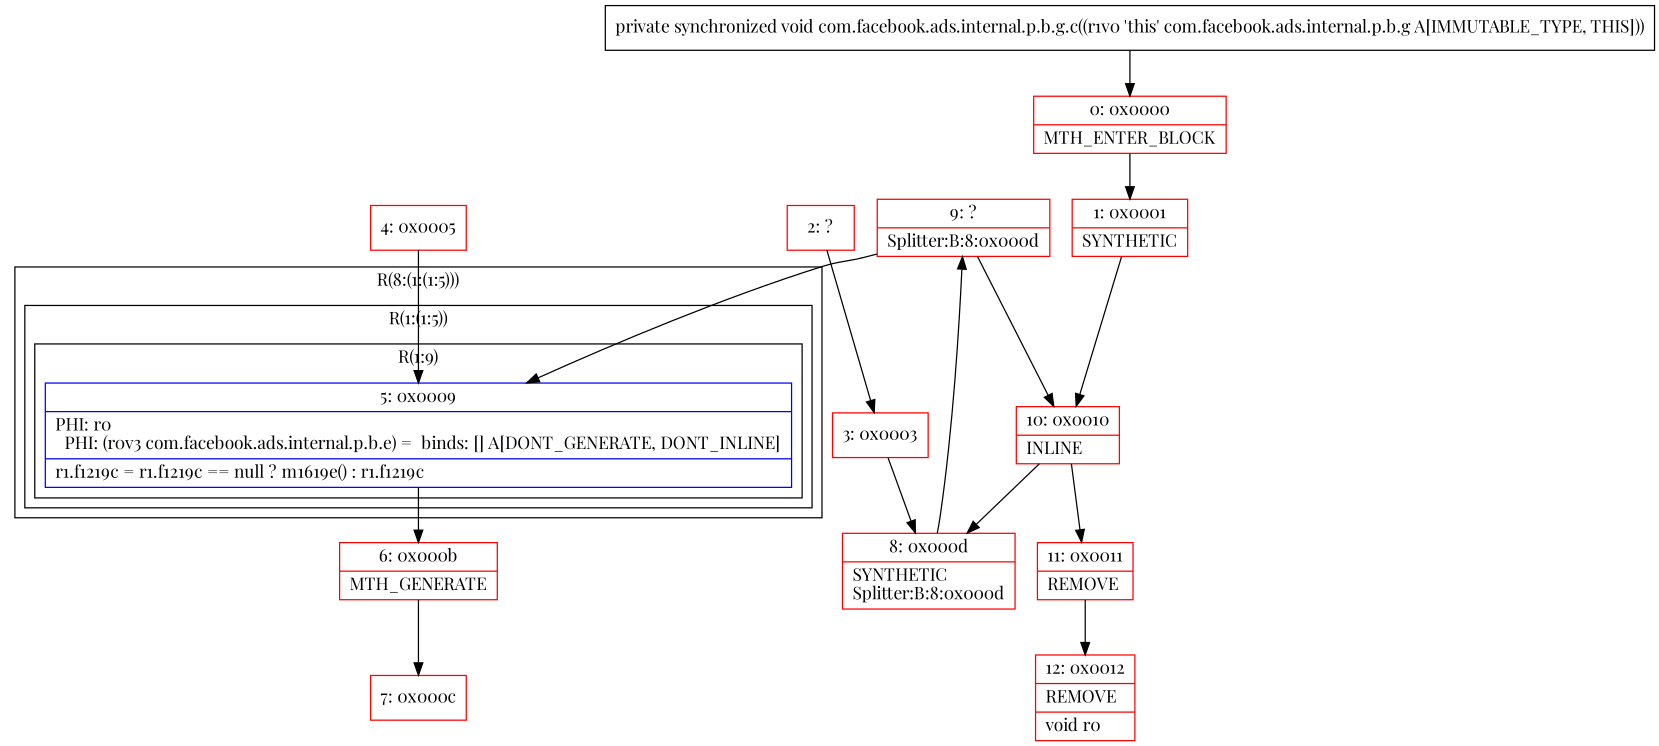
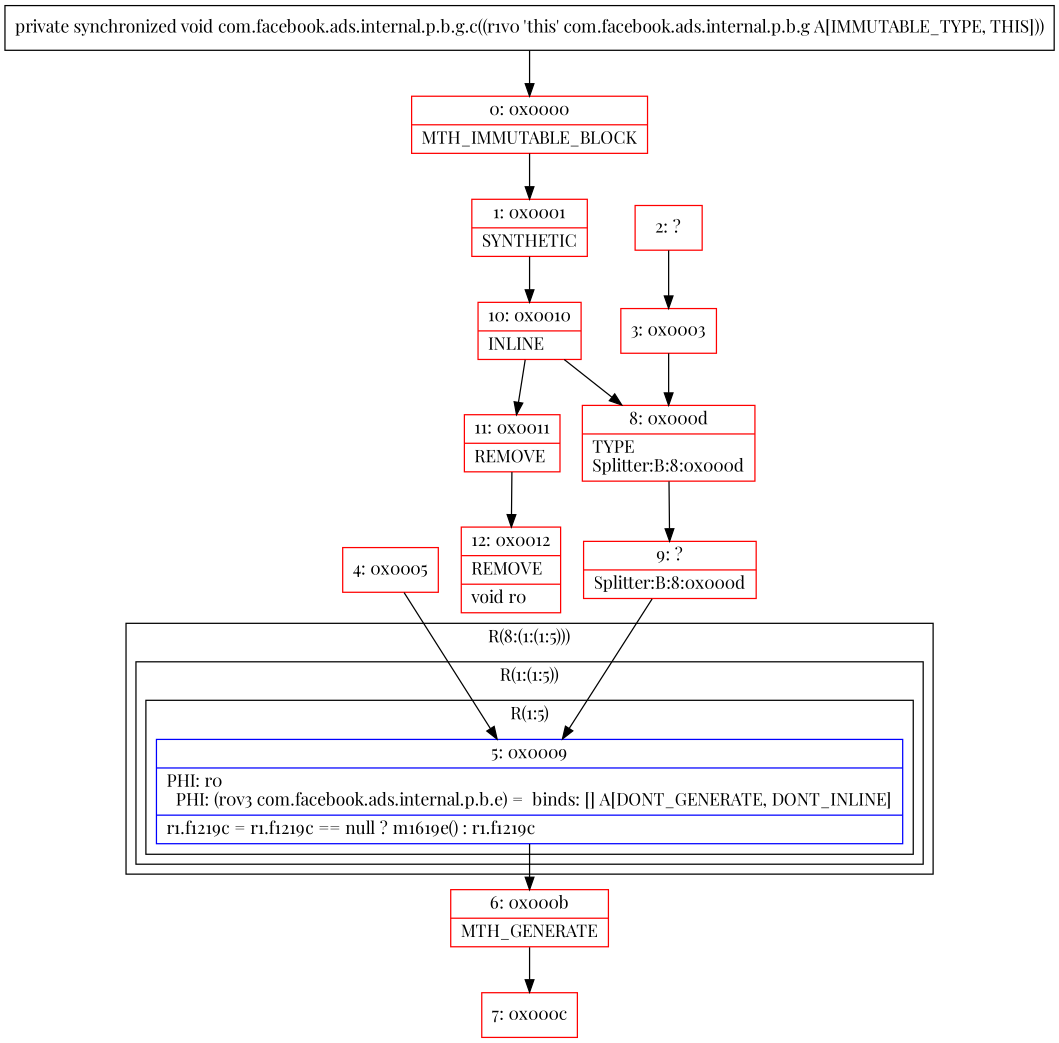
node "0: 0x0000": text "MTH_ENTER_BLOCK" -> "MTH_IMMUTABLE_BLOCK"
edge "9: ?" -> "10: 0x0010": removed
cluster "R(1:9)": label "R(1:9)" -> "R(1:5)"
node "8: 0x000d": text "SYNTHETIC" -> "TYPE"
